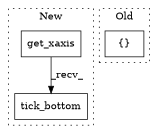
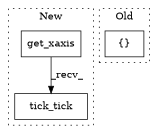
node "tick_bottom": label "tick_bottom" -> "tick_tick"
